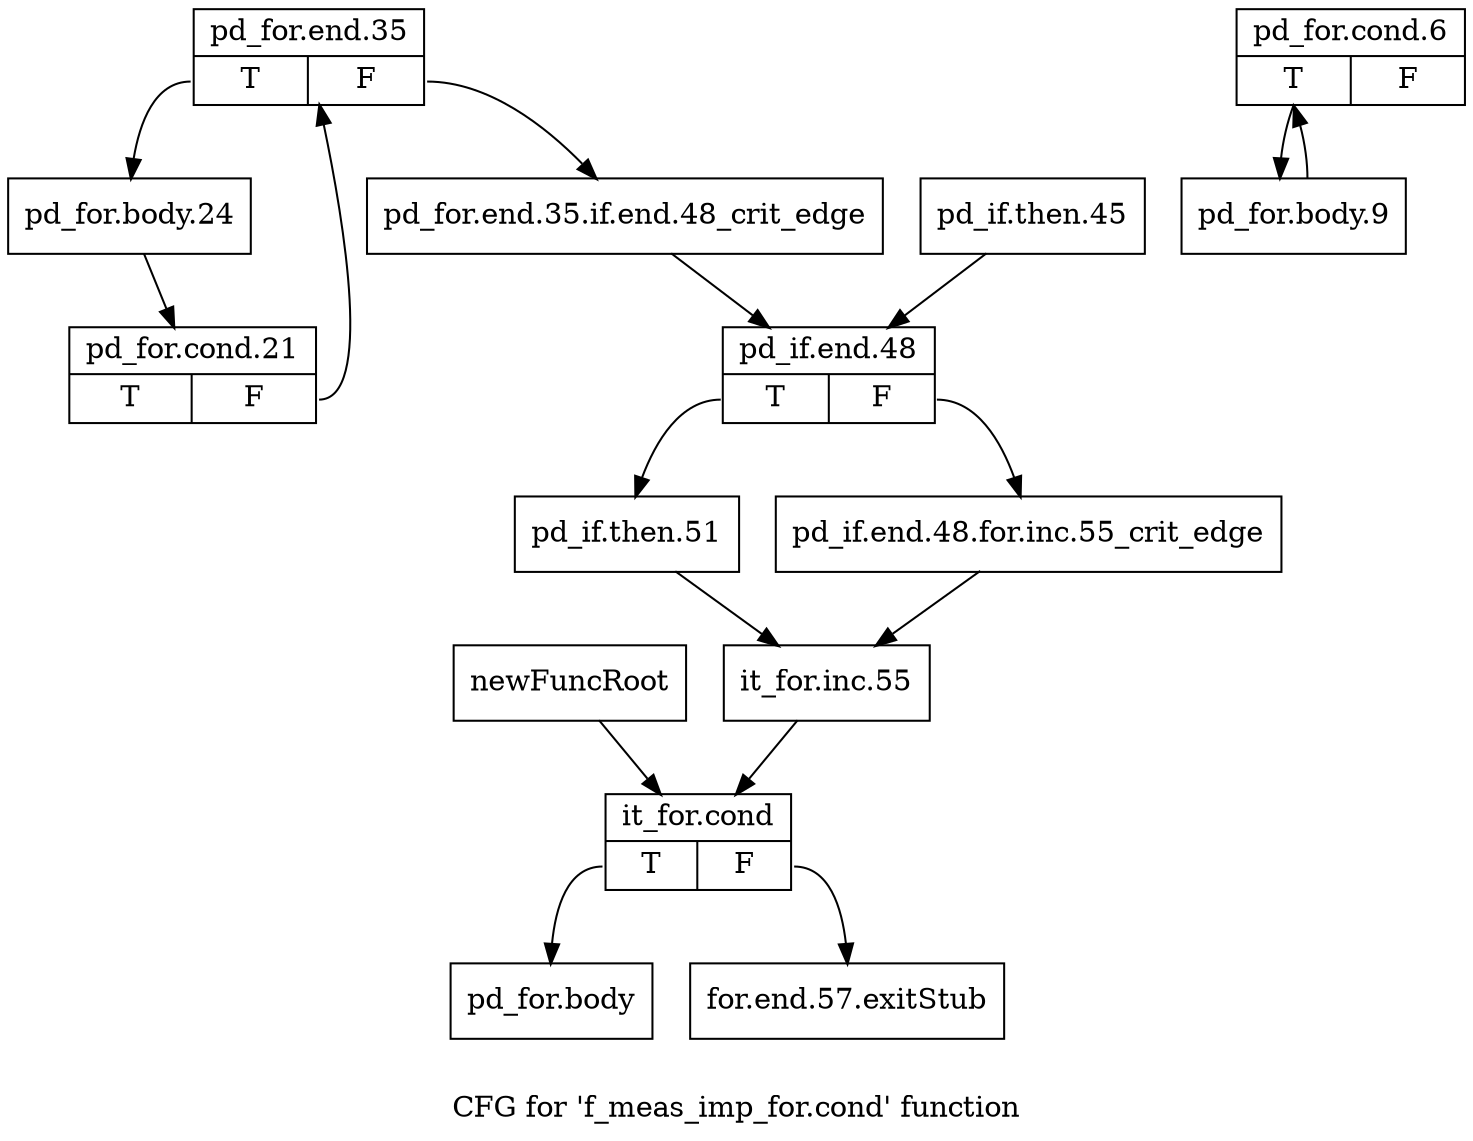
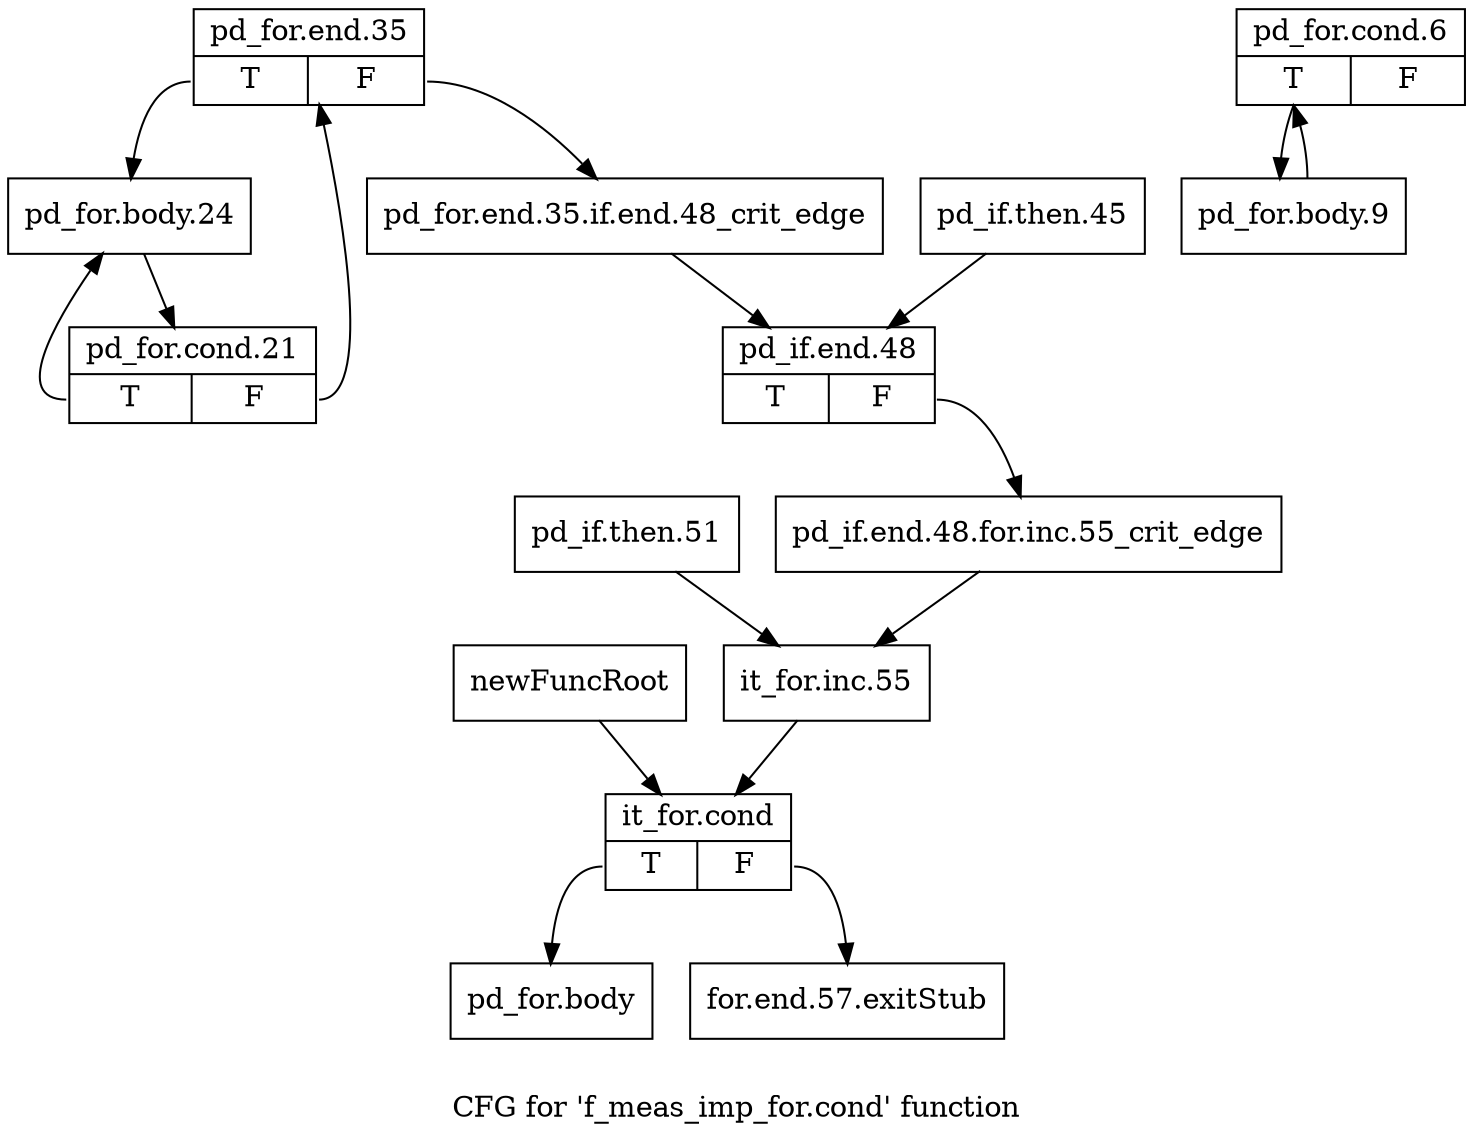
edge "pd_for.cond.21" -> "pd_for.body.24": added
edge "pd_if.end.48" -> "pd_if.then.51": removed
